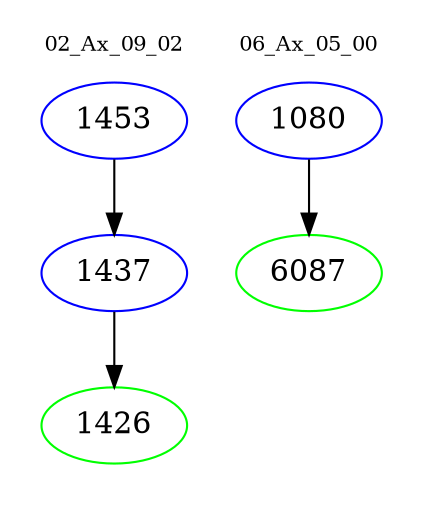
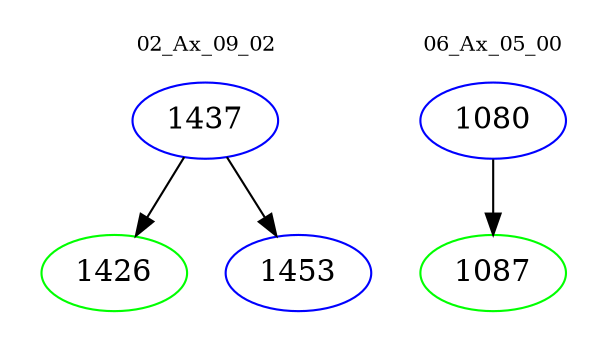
edge "1453" -> "1437": reversed
node "6087": label "6087" -> "1087"
